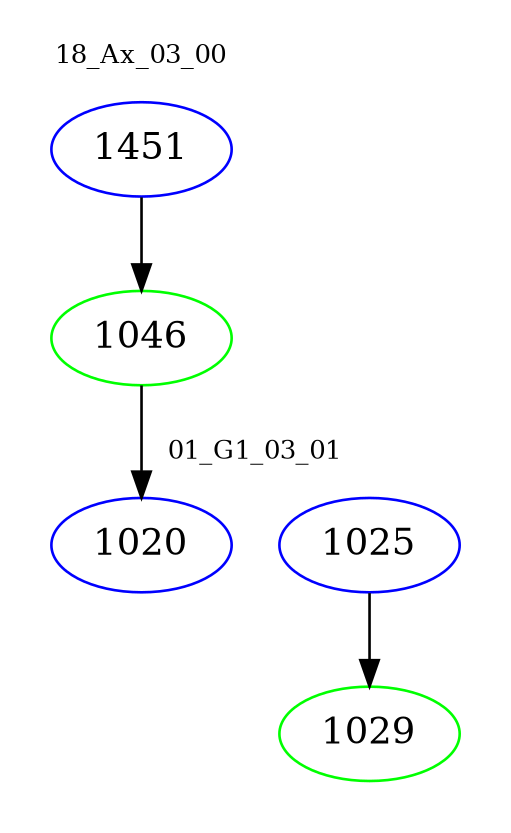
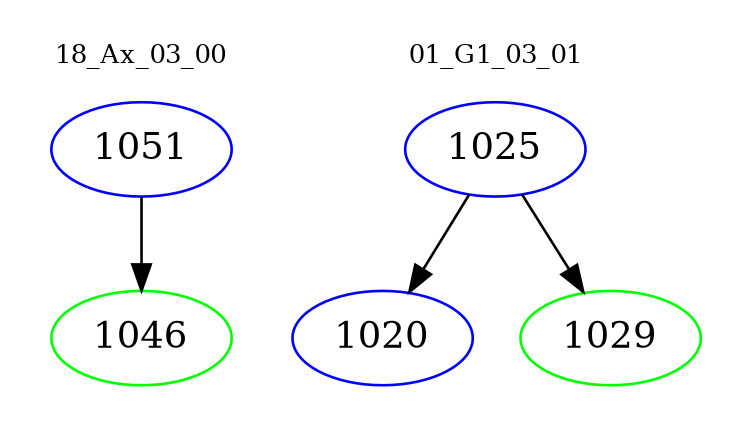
node "1451": label "1451" -> "1051"
edge "1046" -> "1020": now "1025" -> "1020"
